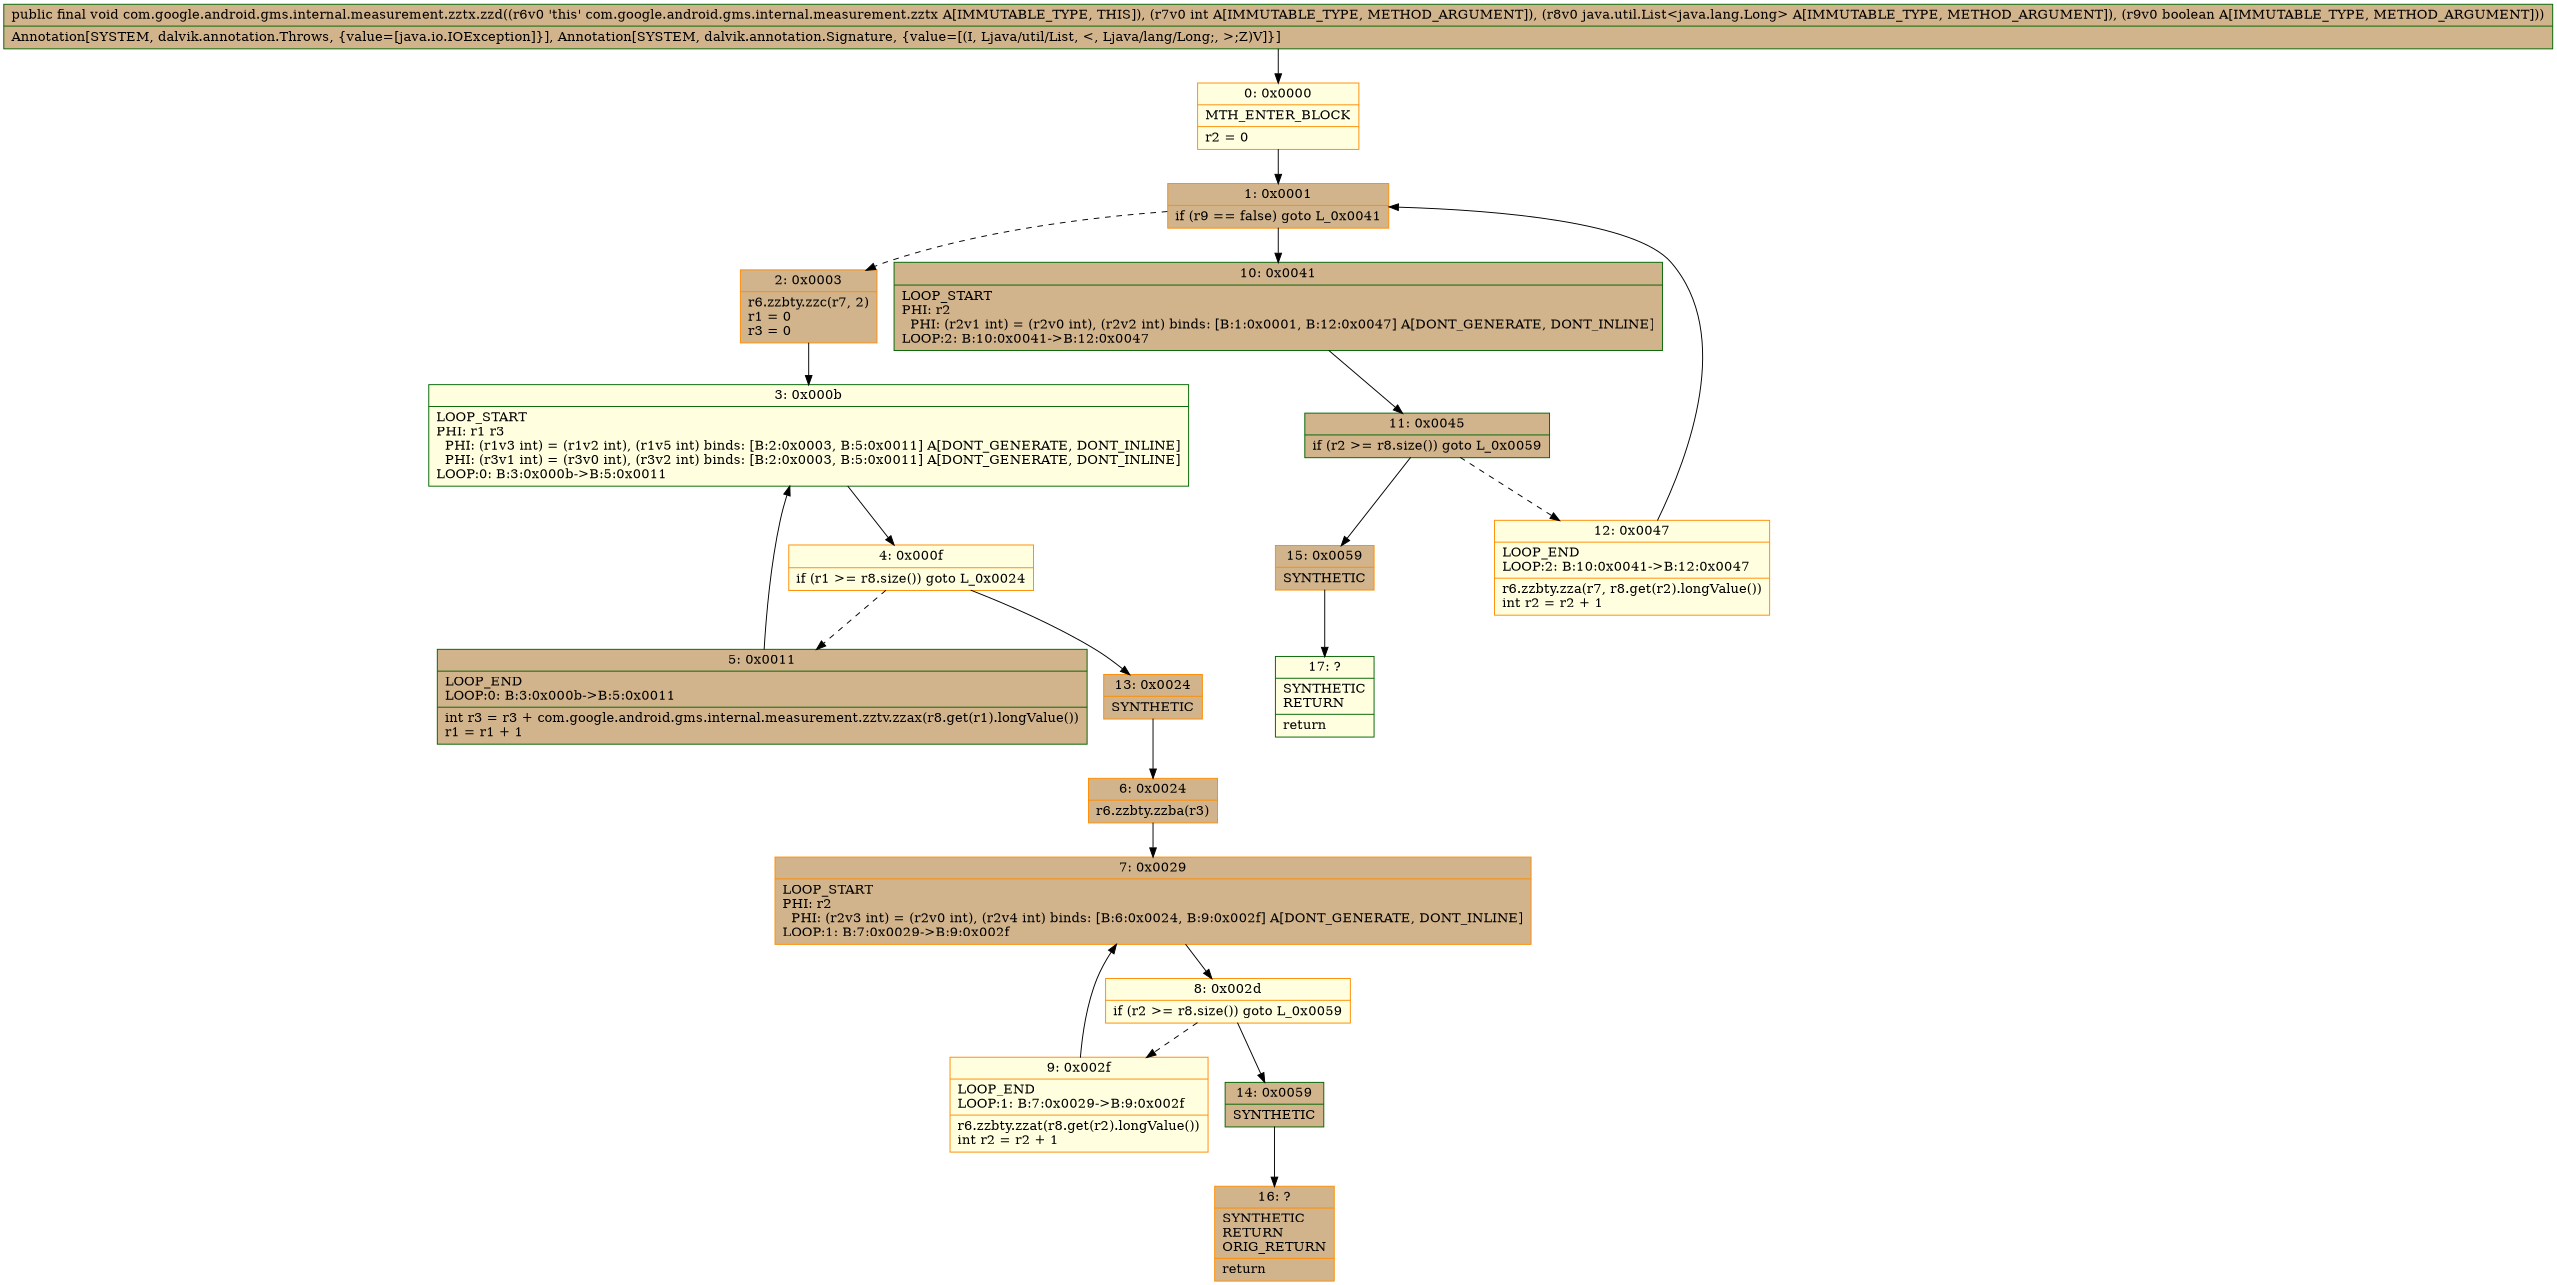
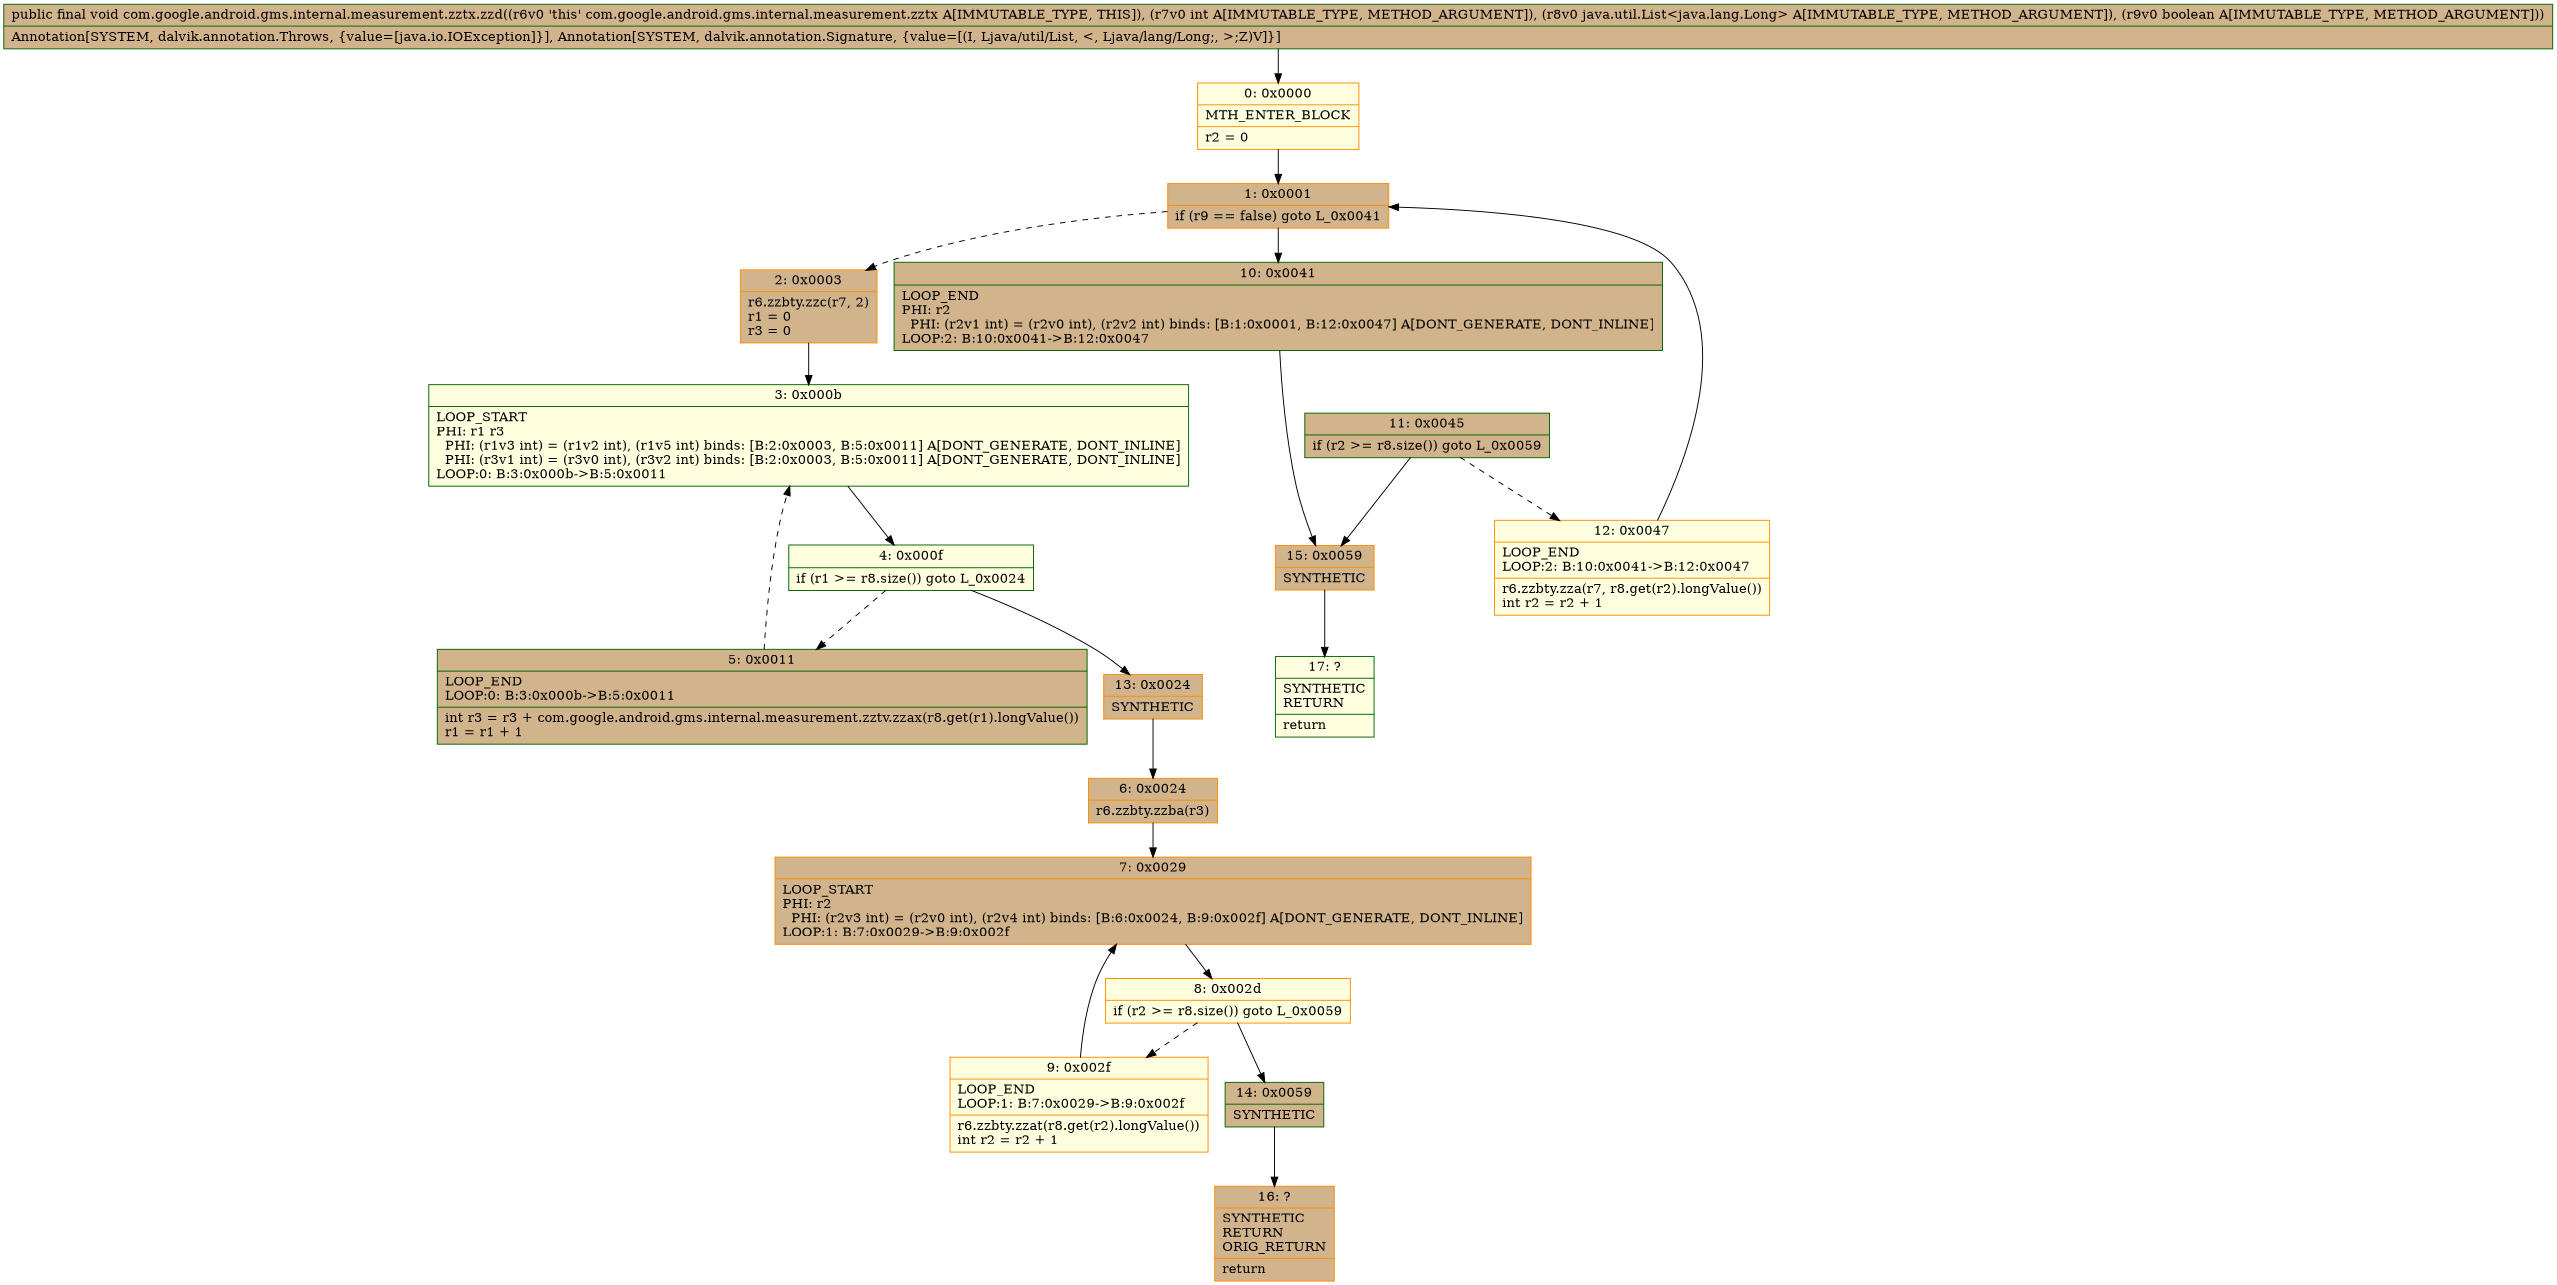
node "10: 0x0041": text "LOOP_START" -> "LOOP_END"
edge "10: 0x0041" -> "11: 0x0045": now "10: 0x0041" -> "15: 0x0059"
node "4: 0x000f": color darkorange -> darkgreen
edge "5: 0x0011" -> "3: 0x000b": style solid -> dashed
